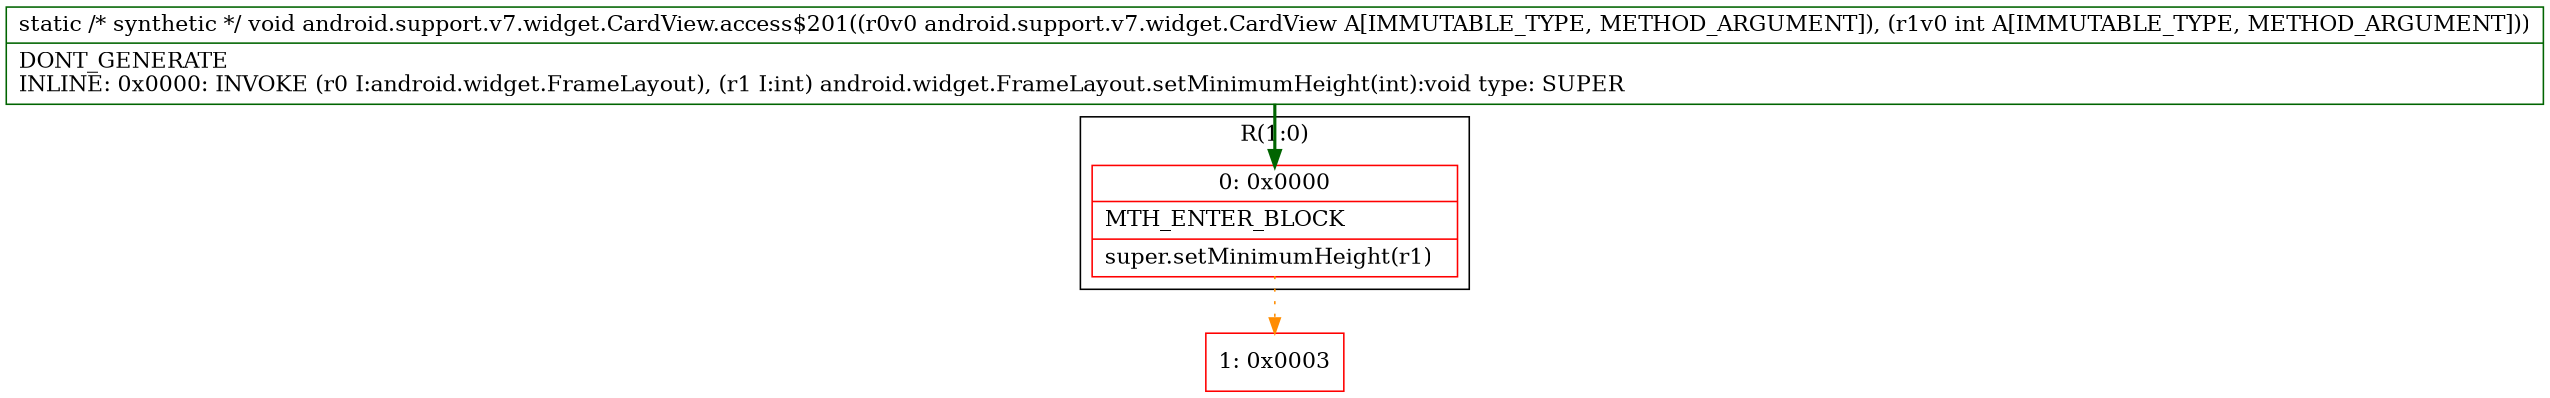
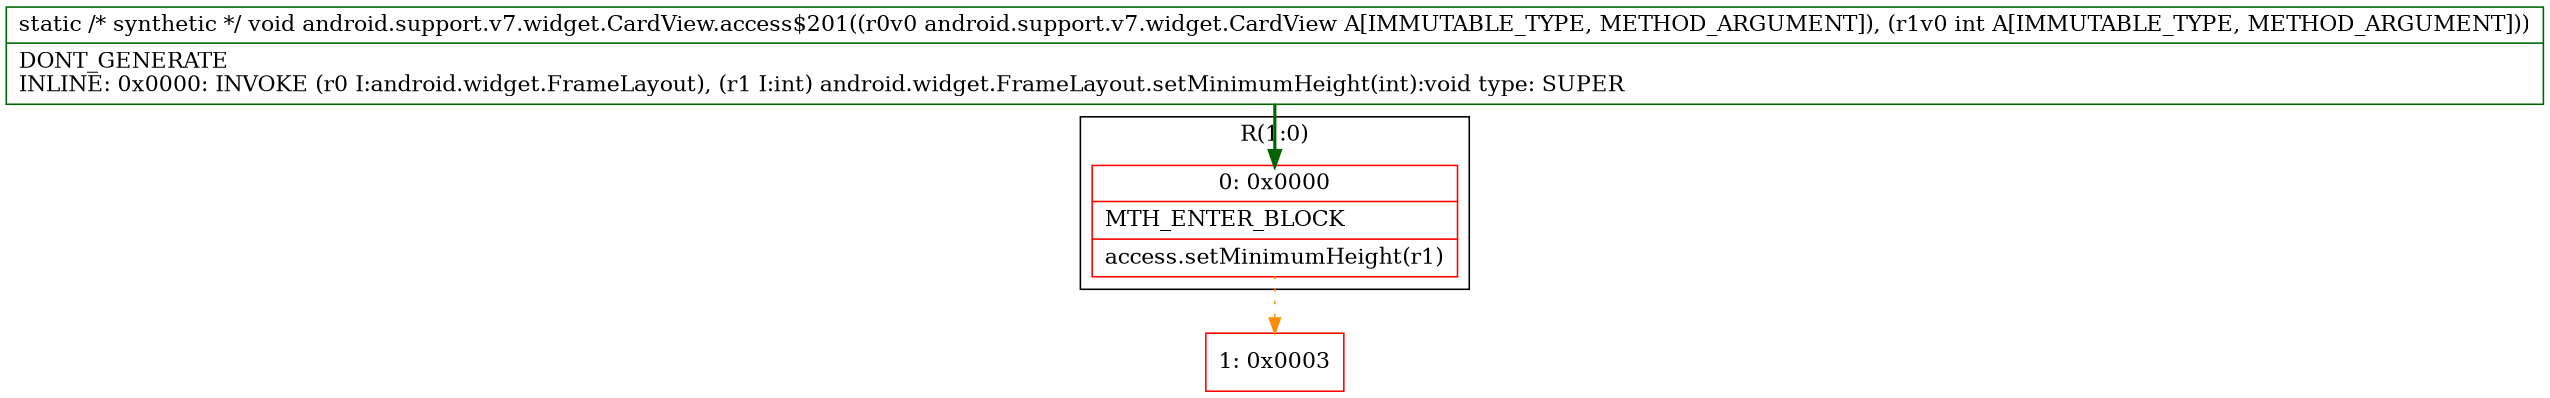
node "0: 0x0000": text "super.setMinimumHeight(r1)" -> "access.setMinimumHeight(r1)"
